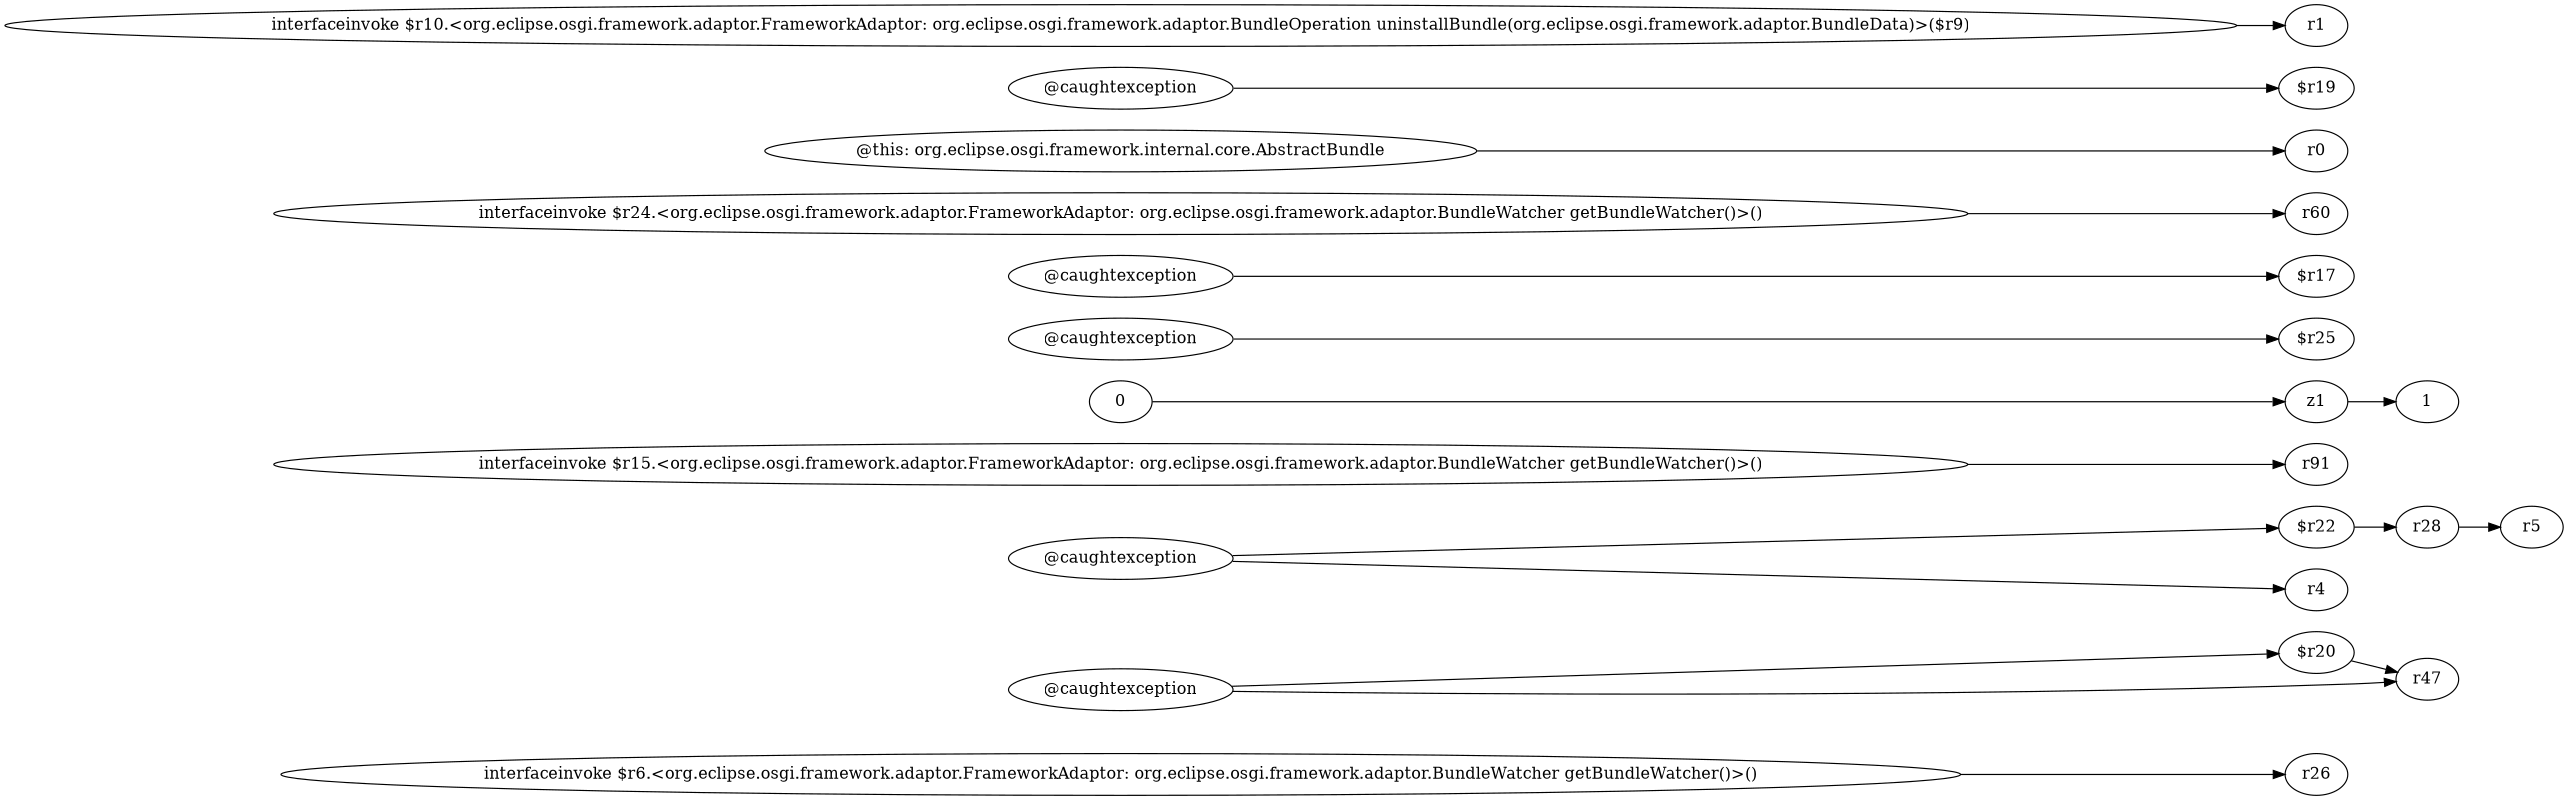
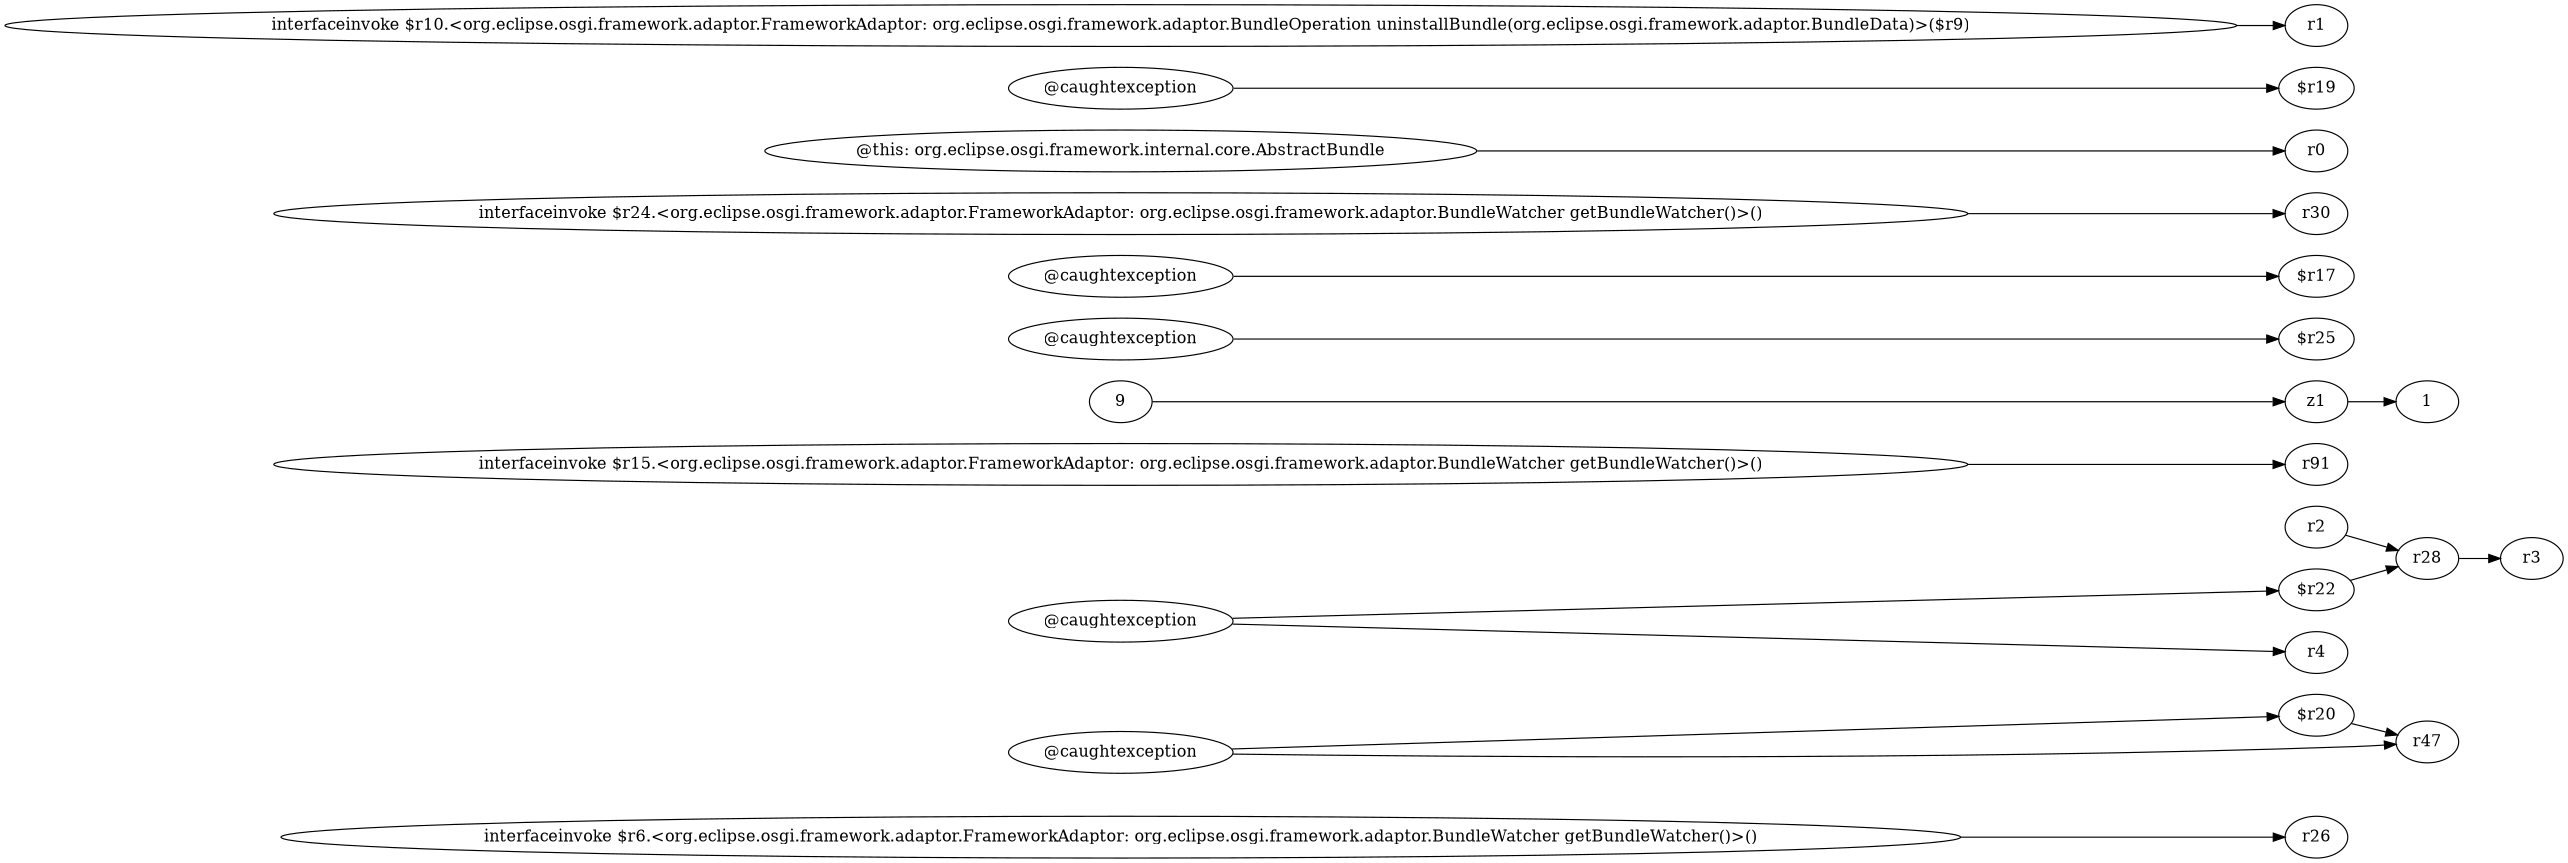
node "r60": label "r60" -> "r30"
node "0": label "0" -> "9"
node "r2": added
node "r5": label "r5" -> "r3"
